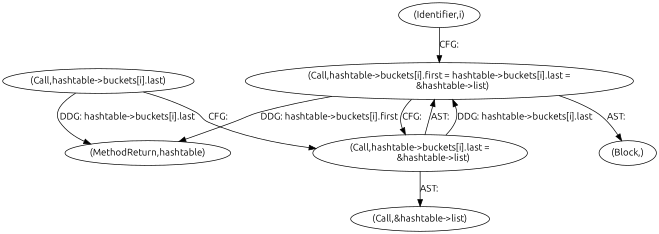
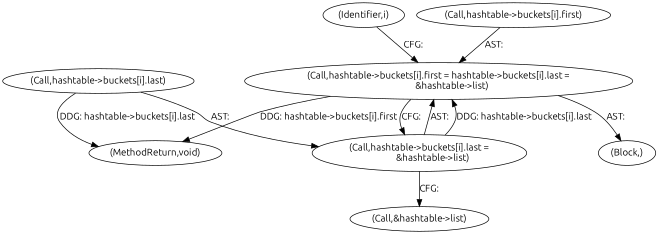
node "(Call,hashtable->buckets[i].first)": added
edge "(Call,hashtable->buckets[i].last)" -> "(Call,hashtable->buckets[i].last = &hashtable->list)": label "CFG: " -> "AST: "
node "(MethodReturn,hashtable)": label "(MethodReturn,hashtable)" -> "(MethodReturn,void)"
edge "(Call,hashtable->buckets[i].last = &hashtable->list)" -> "(Call,&hashtable->list)": label "AST: " -> "CFG: "
